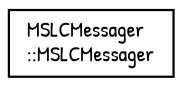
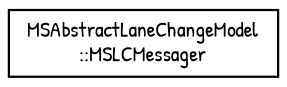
node "MSLCMessager ::MSLCMessager": label "MSLCMessager ::MSLCMessager" -> "MSAbstractLaneChangeModel ::MSLCMessager"
